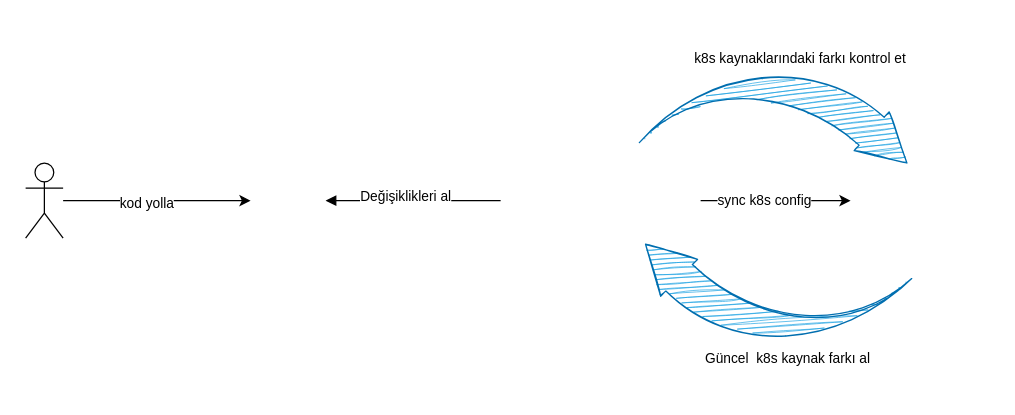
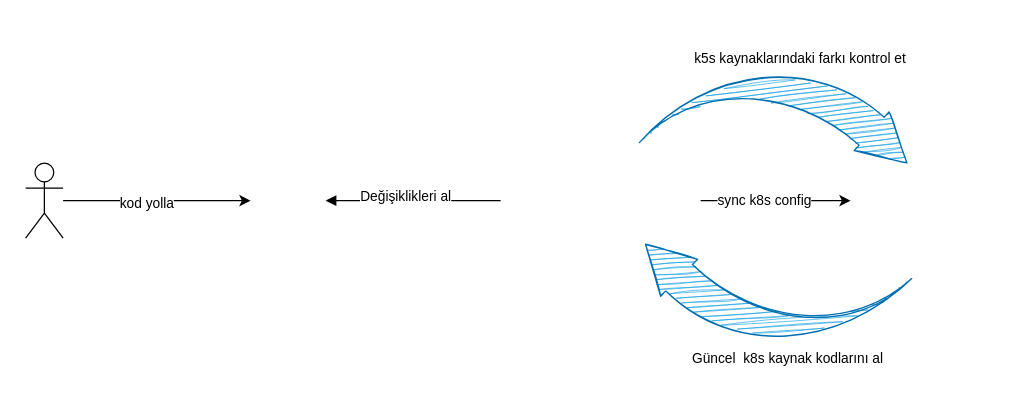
node "k8s kaynaklarındaki farkı kontrol et": label "k8s kaynaklarındaki farkı kontrol et" -> "k5s kaynaklarındaki farkı kontrol et"
node "Güncel k8s kaynak farkı al": label "Güncel k8s kaynak farkı al" -> "Güncel k8s kaynak kodlarını al"
